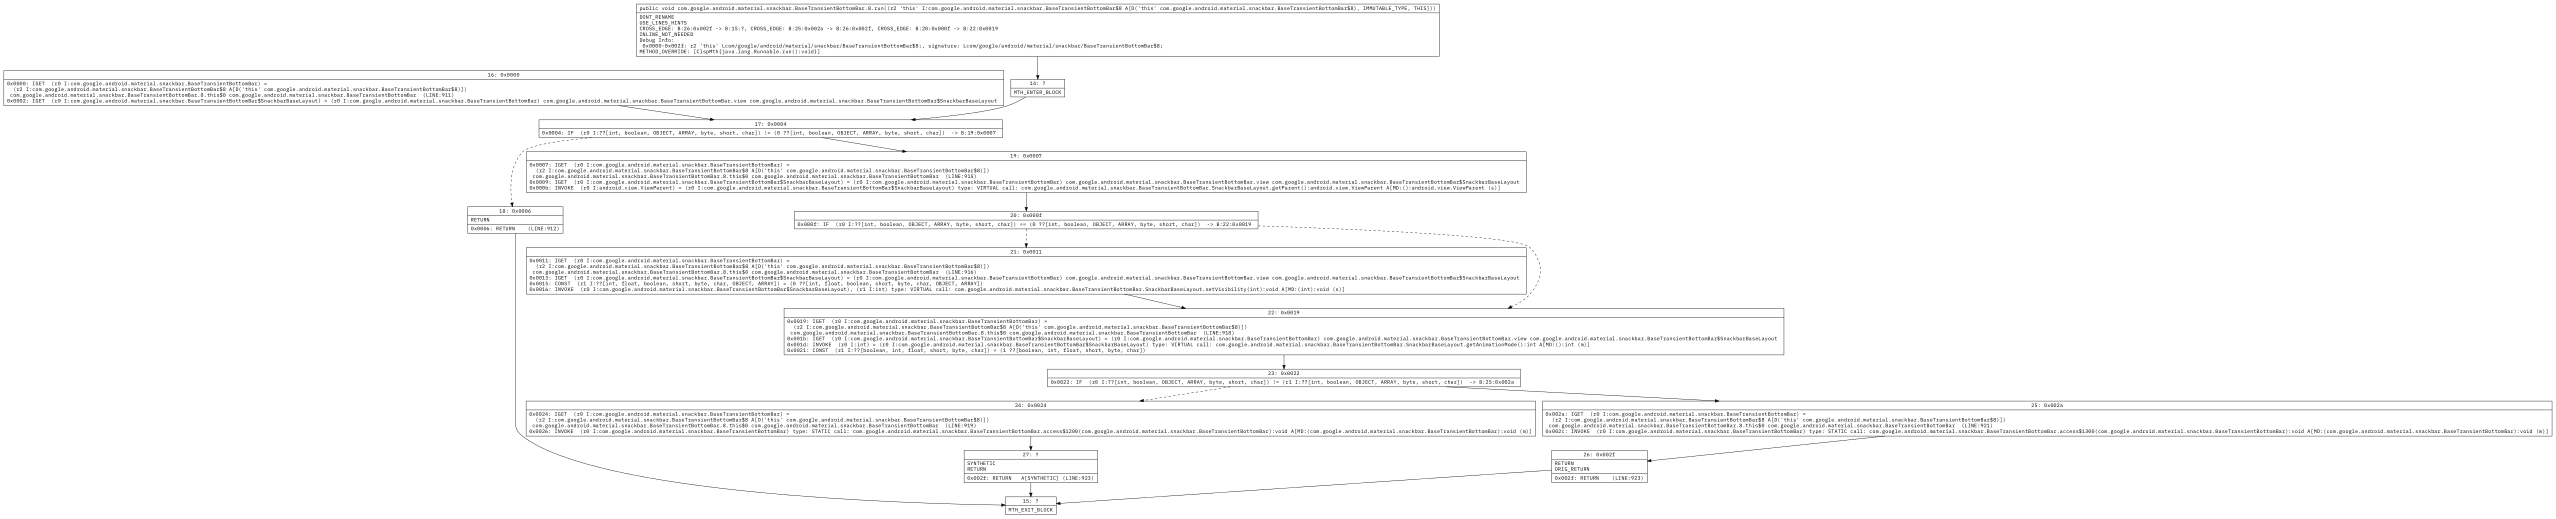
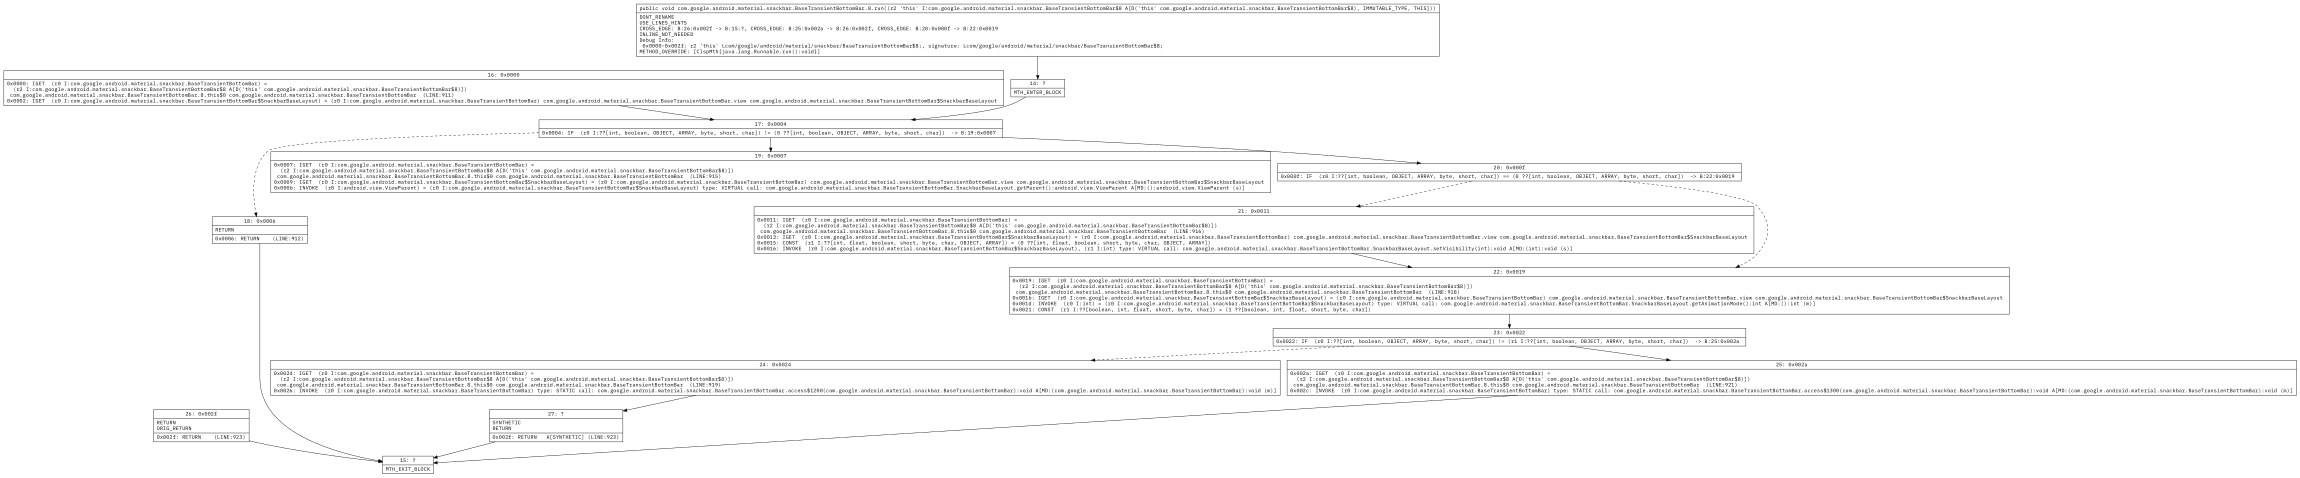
edge "19: 0x0007" -> "20: 0x000f": now "17: 0x0004" -> "20: 0x000f"
edge "25: 0x002a" -> "26: 0x002f": now "25: 0x002a" -> "15: ?"
